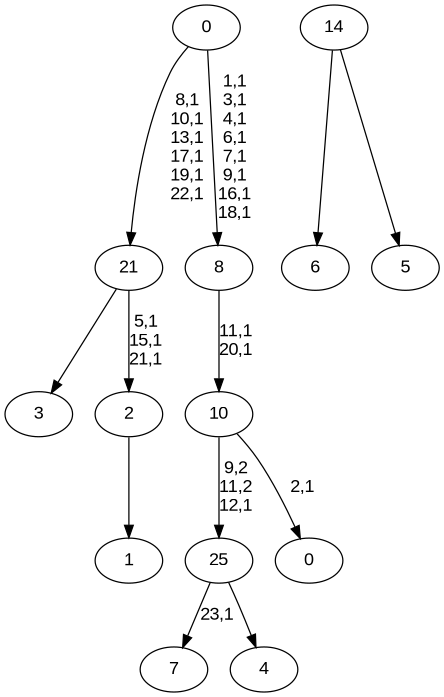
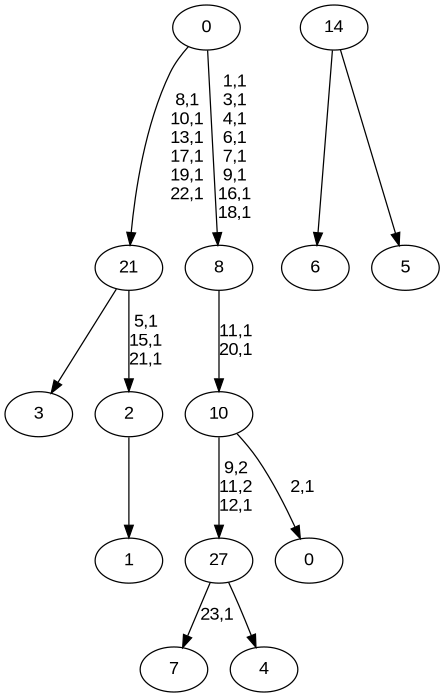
node "25": label "25" -> "27"
